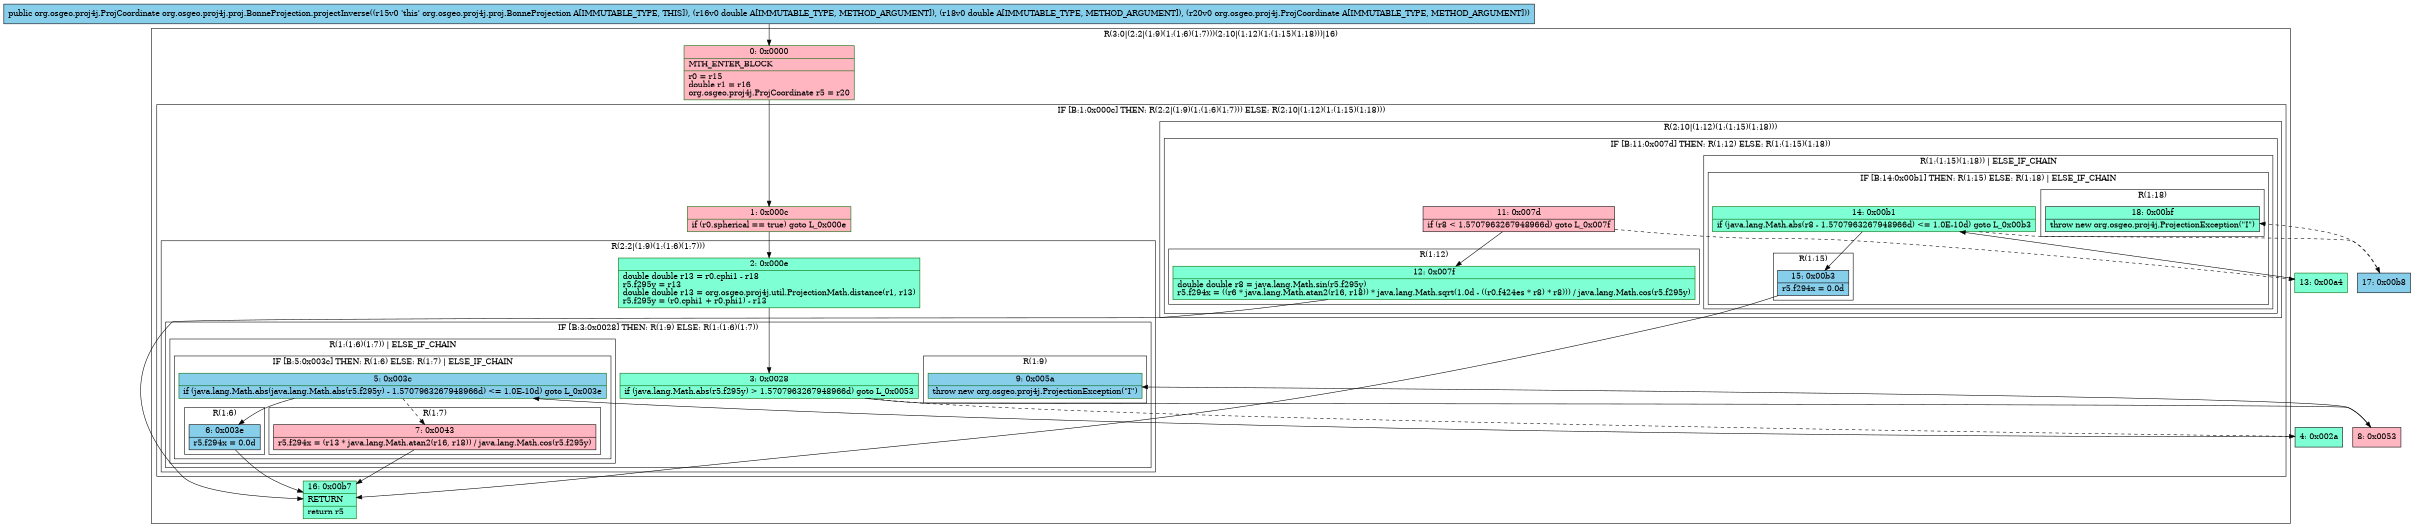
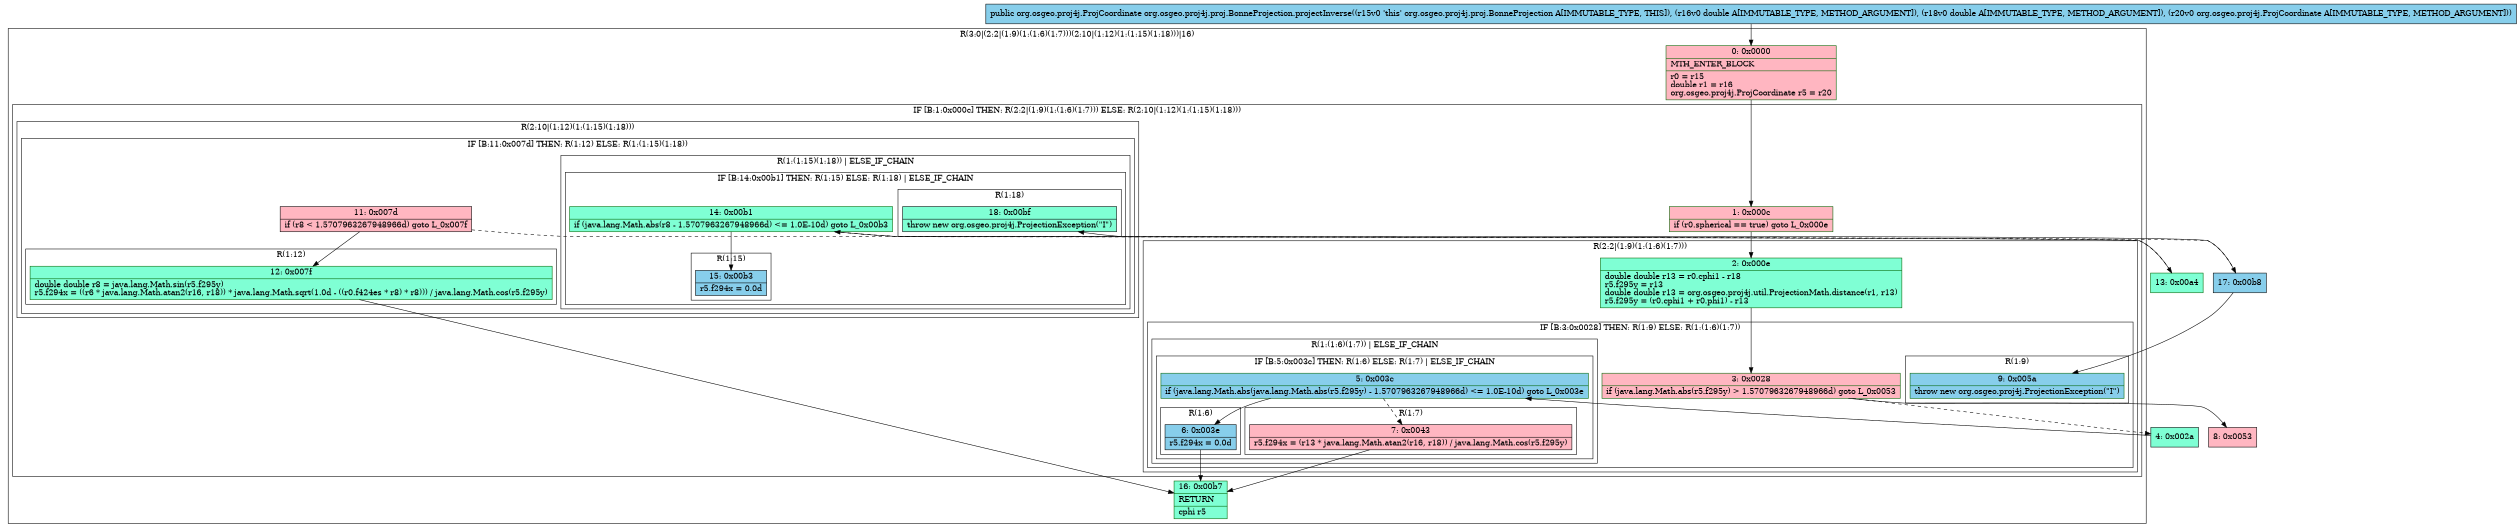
edge "17: 0x00b8" -> "18: 0x00bf": style dashed -> solid
node "3: 0x0028": fillcolor aquamarine -> lightpink
edge "8: 0x0053" -> "9: 0x005a": now "17: 0x00b8" -> "9: 0x005a"
edge "15: 0x00b3" -> "16: 0x00b7": removed
node "16: 0x00b7": text "return r5" -> "cphi r5"
